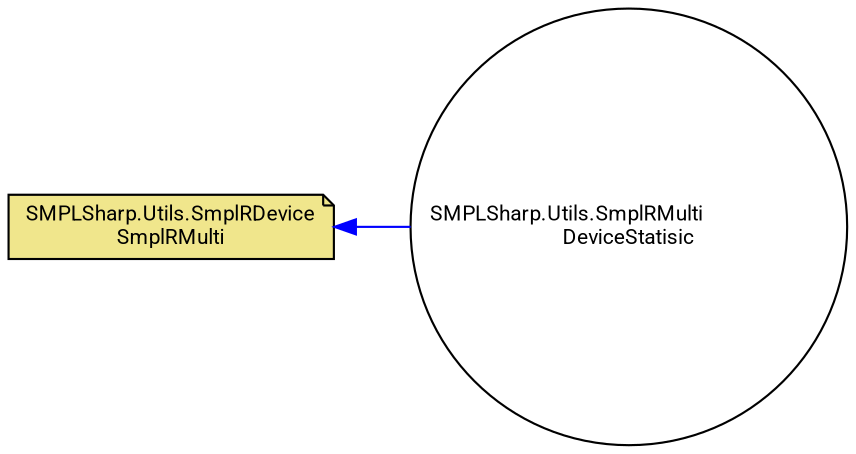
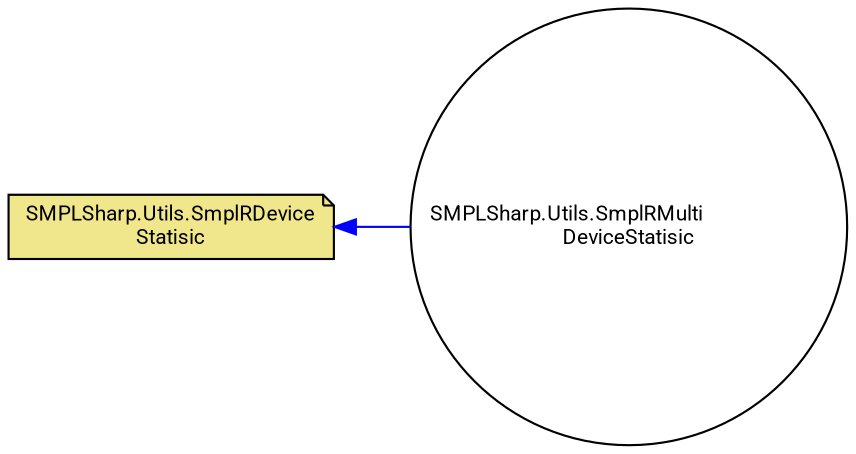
node "SMPLSharp.Utils.SmplRDevice SmplRMulti": label "SMPLSharp.Utils.SmplRDevice SmplRMulti" -> "SMPLSharp.Utils.SmplRDevice Statisic"
